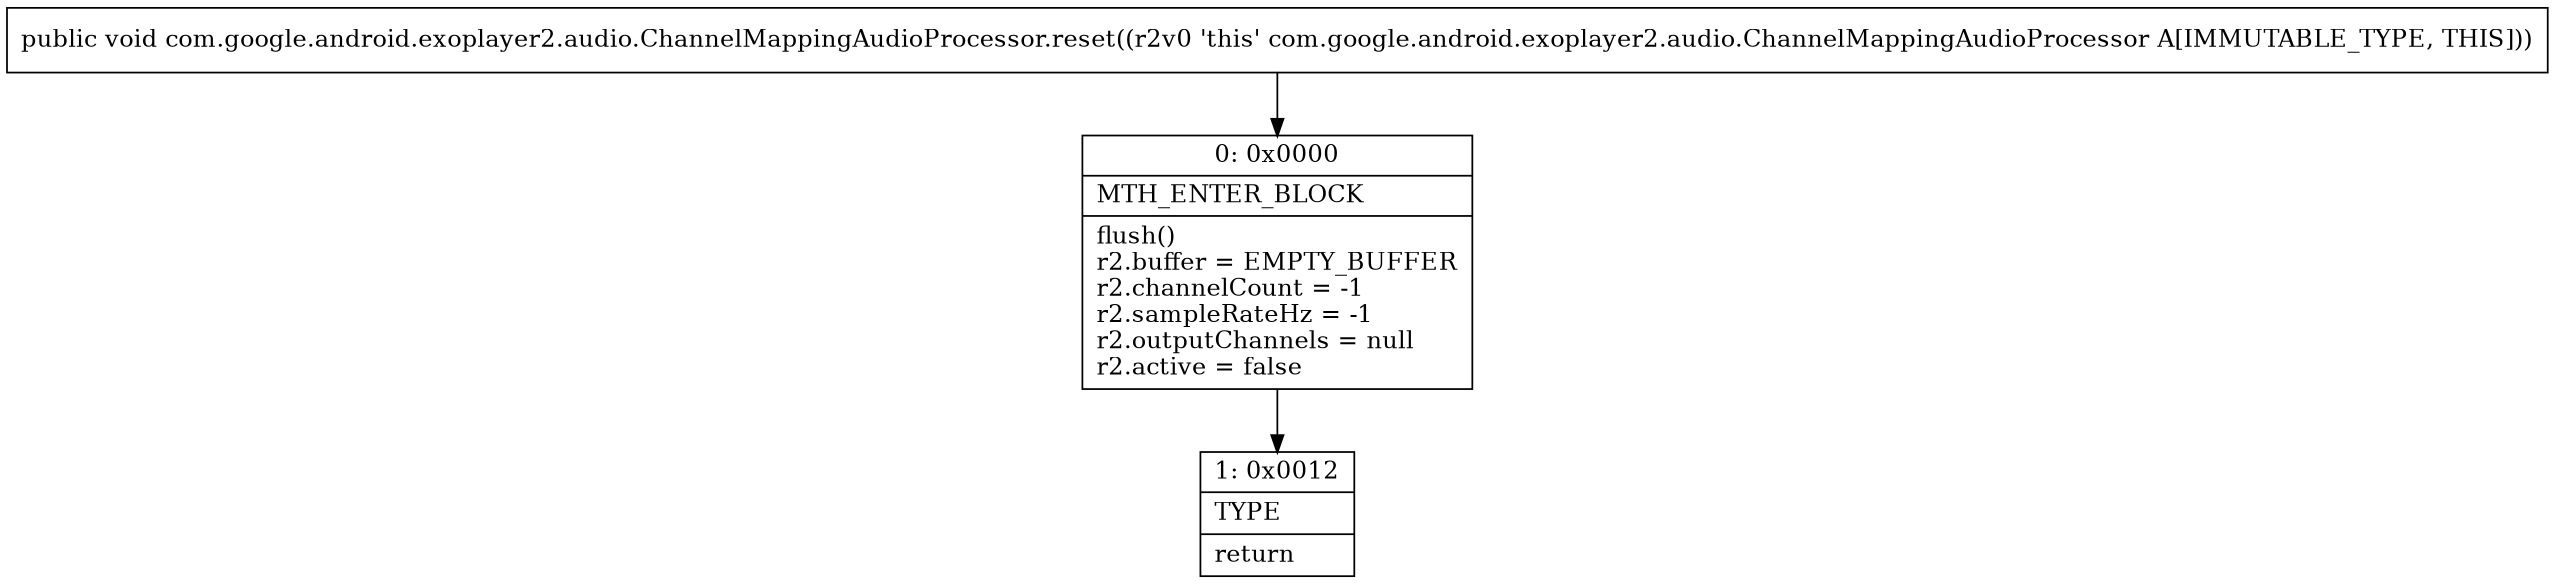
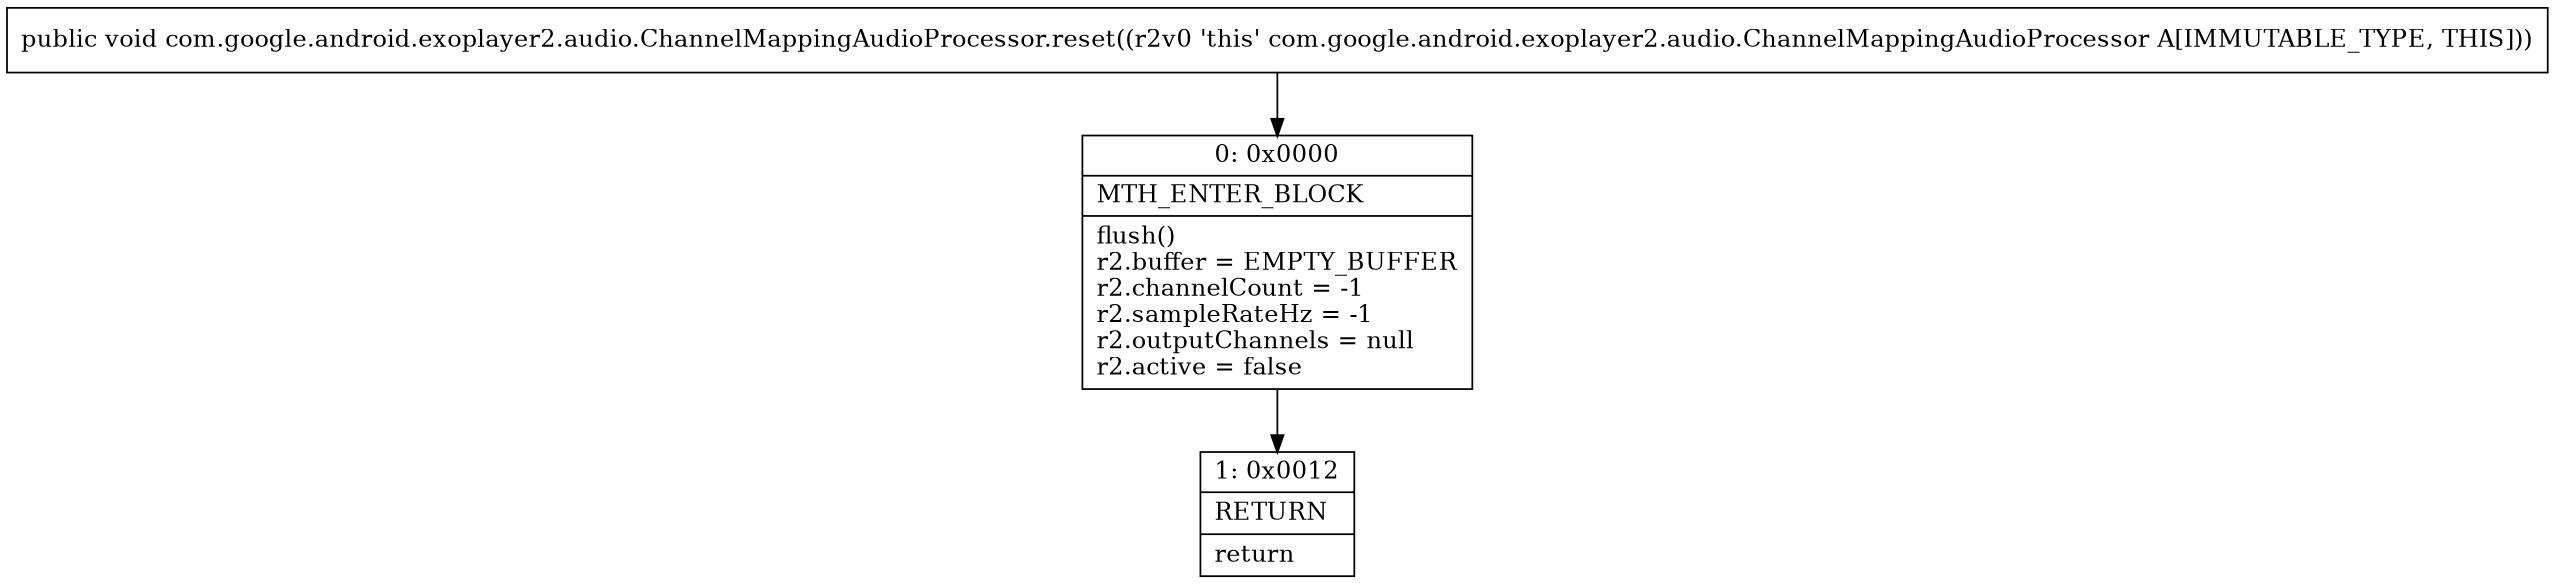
node "1: 0x0012": text "TYPE" -> "RETURN"
